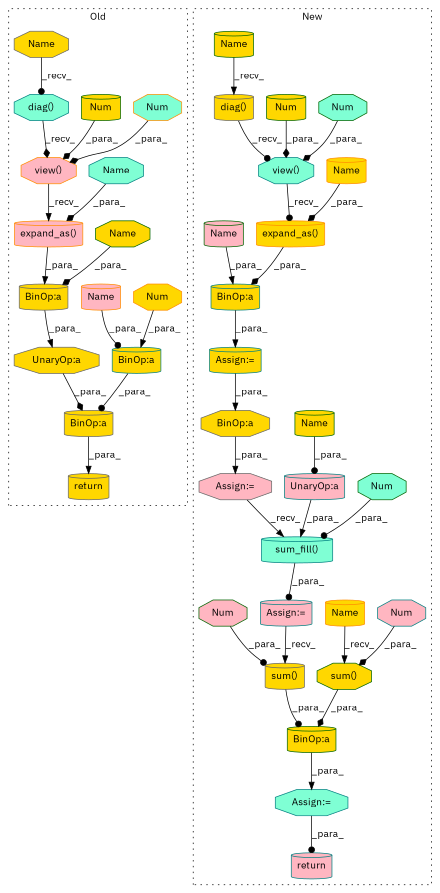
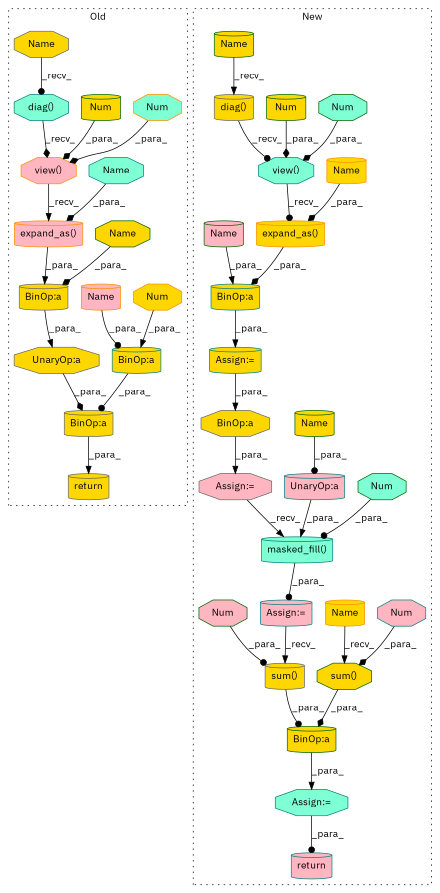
node "sum_fill()": label "sum_fill()" -> "masked_fill()"
